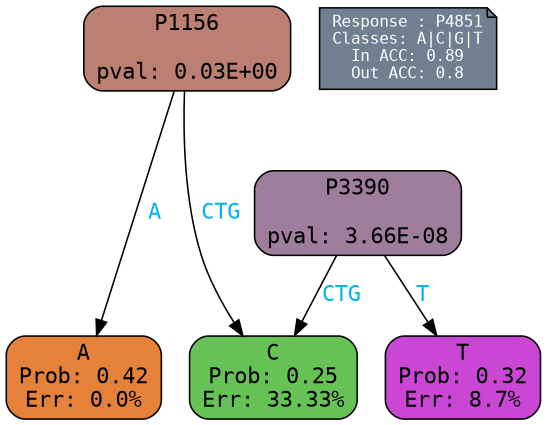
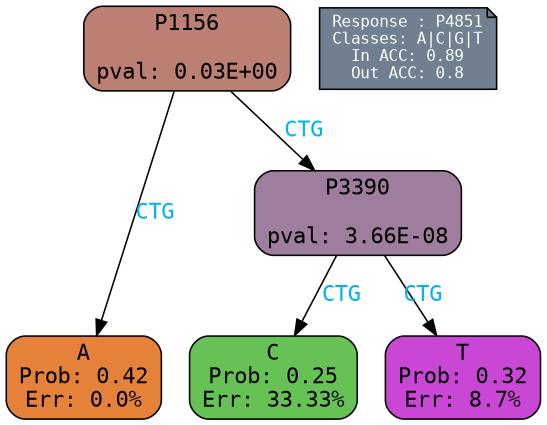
edge "P1156 pval: 0.03E+00" -> "C Prob: 0.25 Err: 33.33%": now "P1156 pval: 0.03E+00" -> "P3390 pval: 3.66E-08"
edge "P1156 pval: 0.03E+00" -> "A Prob: 0.42 Err: 0.0%": label "A" -> "CTG"
edge "P3390 pval: 3.66E-08" -> "T Prob: 0.32 Err: 8.7%": label "T" -> "CTG"
